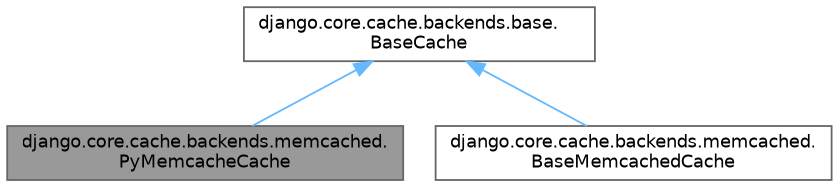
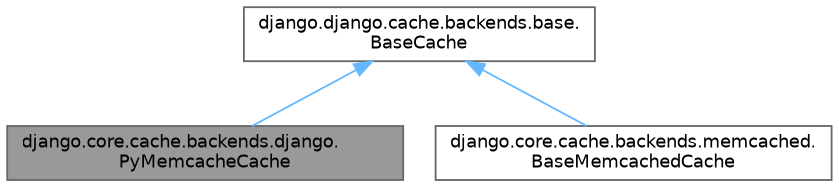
node "django.core.cache.backends.base. BaseCache": label "django.core.cache.backends.base. BaseCache" -> "django.django.cache.backends.base. BaseCache"
node "django.core.cache.backends.memcached. PyMemcacheCache": label "django.core.cache.backends.memcached. PyMemcacheCache" -> "django.core.cache.backends.django. PyMemcacheCache"
